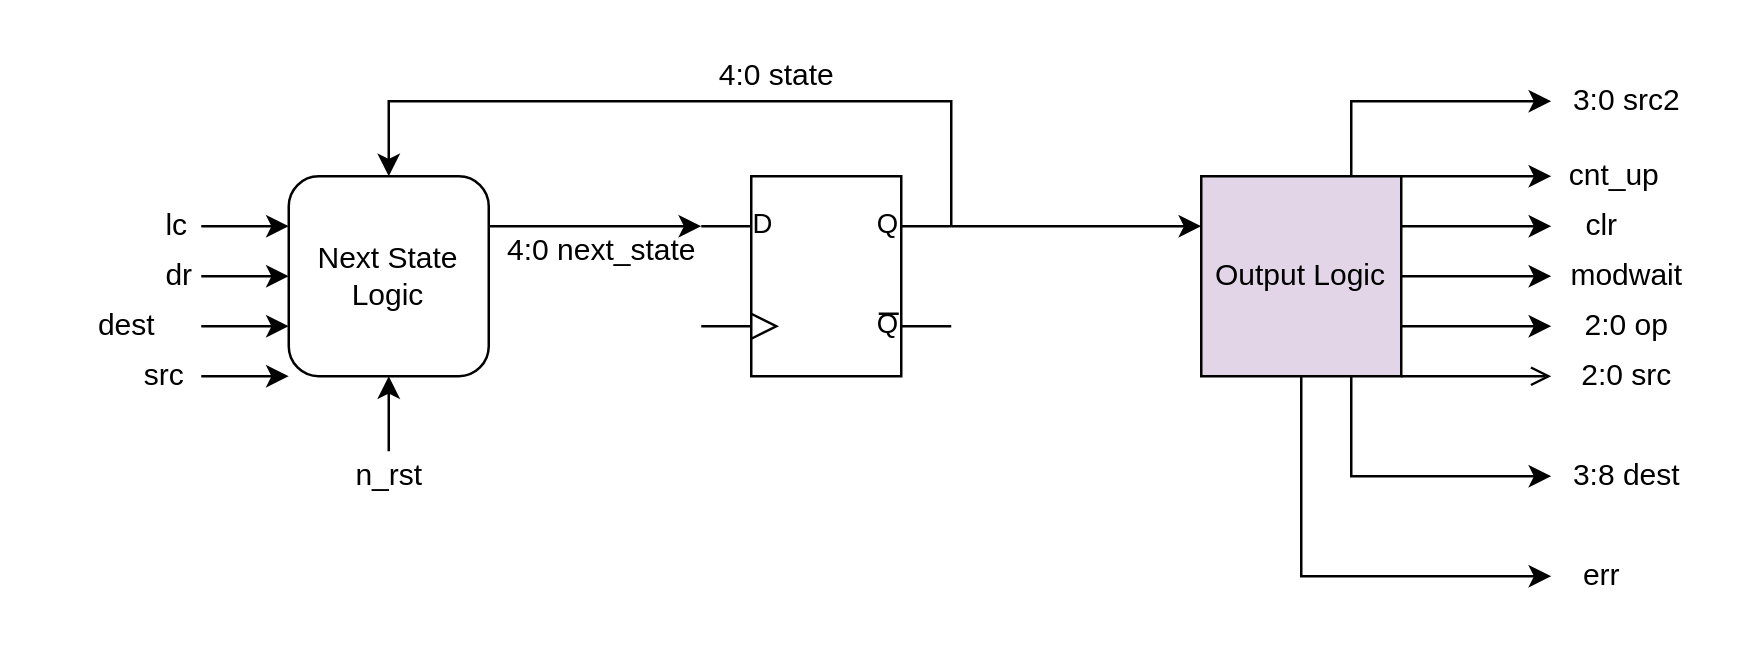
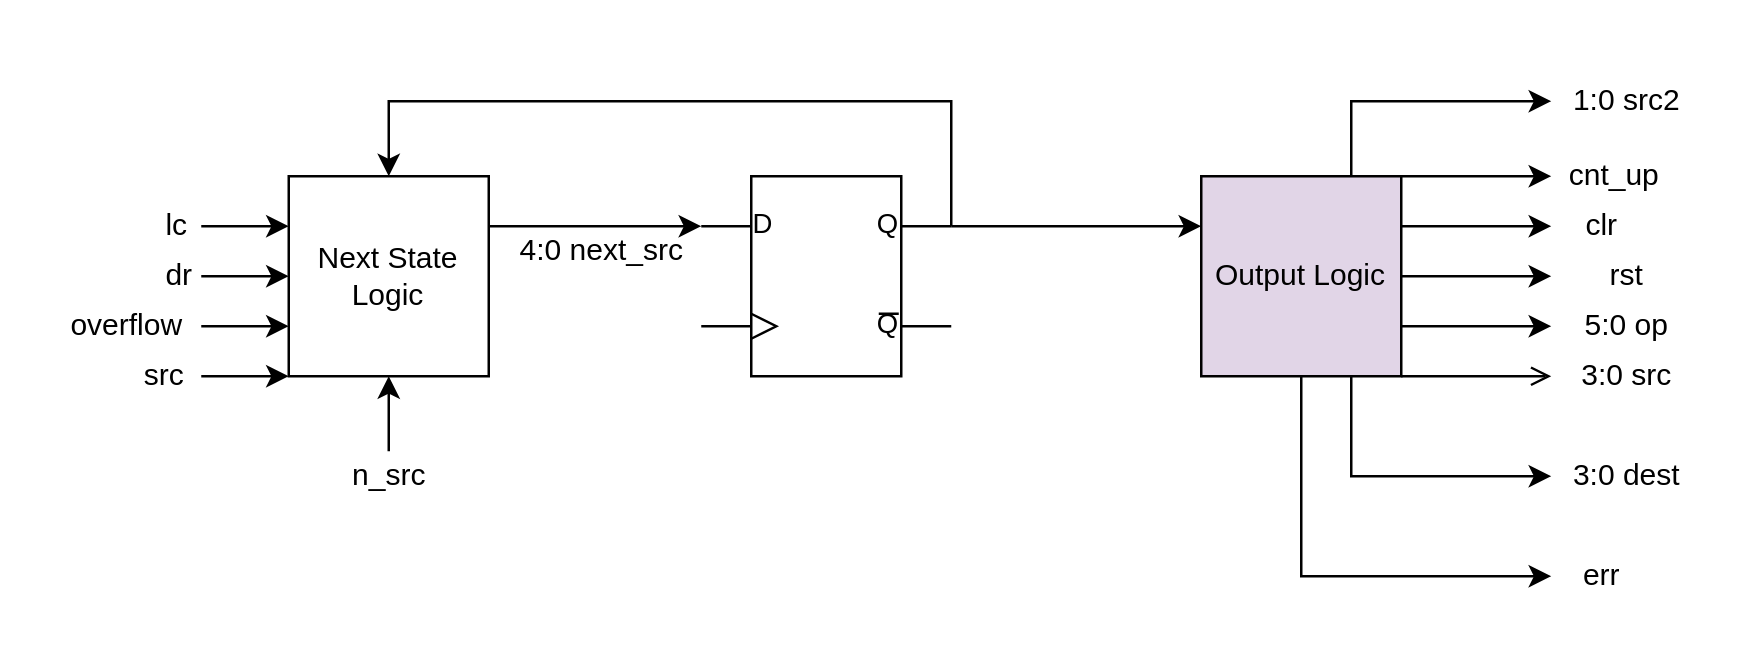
node "4:0 state": removed
node "3:0 src2": label "3:0 src2" -> "1:0 src2"
node "4:0 next_state": label "4:0 next_state" -> "4:0 next_src"
node "Next State Logic": shape rounded rectangle -> rectangle
node "modwait": label "modwait" -> "rst"
node "dest": label "dest" -> "overflow"
node "2:0 op": label "2:0 op" -> "5:0 op"
node "2:0 src": label "2:0 src" -> "3:0 src"
node "n_rst": label "n_rst" -> "n_src"
node "3:8 dest": label "3:8 dest" -> "3:0 dest"
